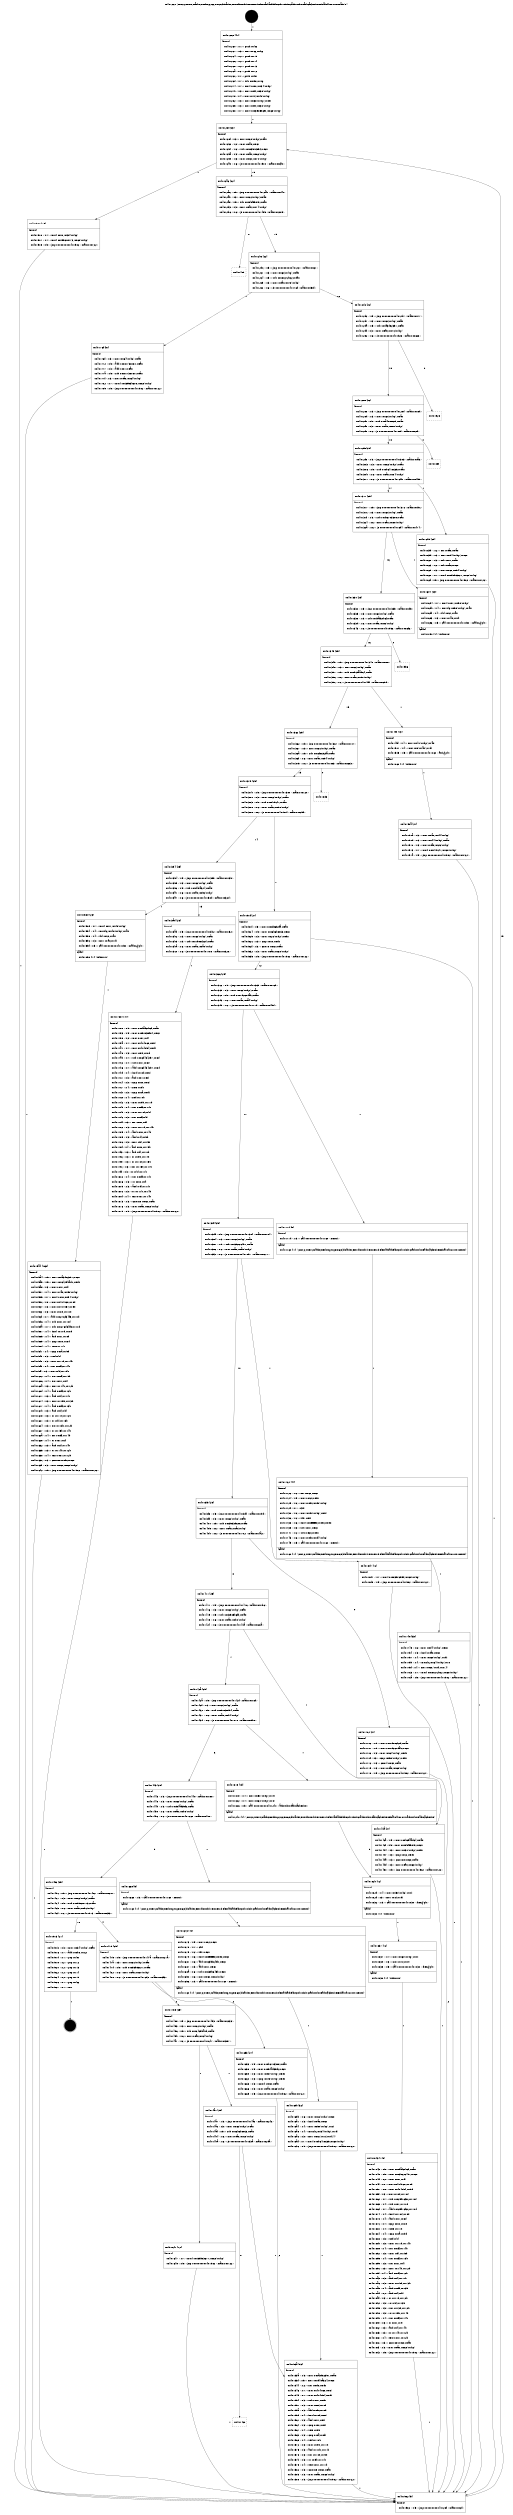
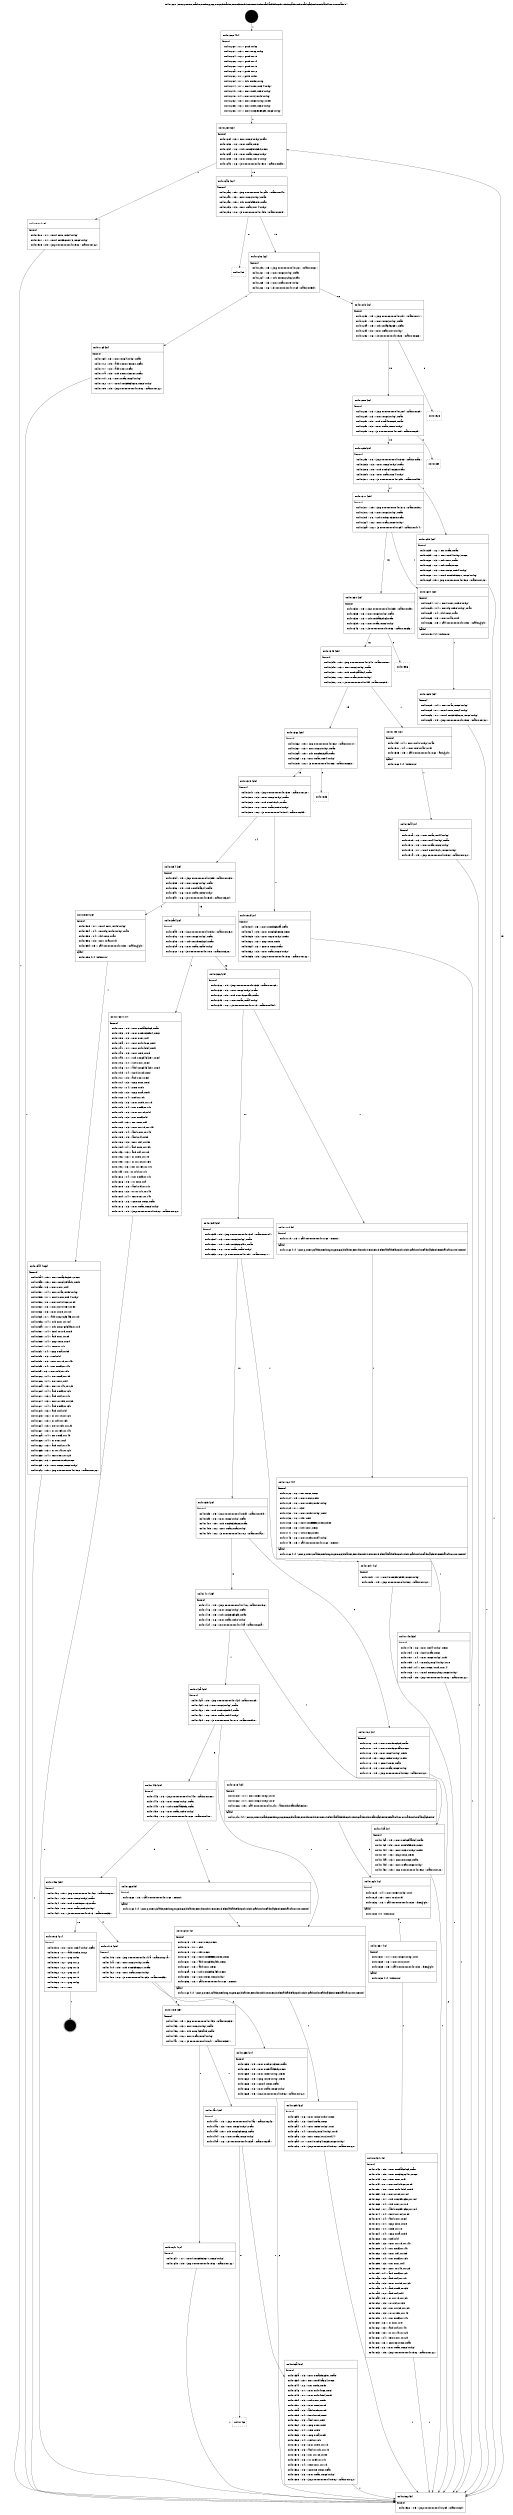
node "0x4016eb [23]": added
edge "0x40151f [27]" -> "0x4013c6 [25]": now "0x4013ad [25]" -> "0x4013c6 [25]"
edge "0x40142a [25]" -> "0x40181e [13]": now "0x40142a [25]" -> "0x401673 [40]"
edge "0x40182b [12]" -> "0x401837 [12]": reversed
edge "0x40169b [32]" -> "0x40153a [83]": now "0x40169b [32]" -> "0x401982 [5]"
